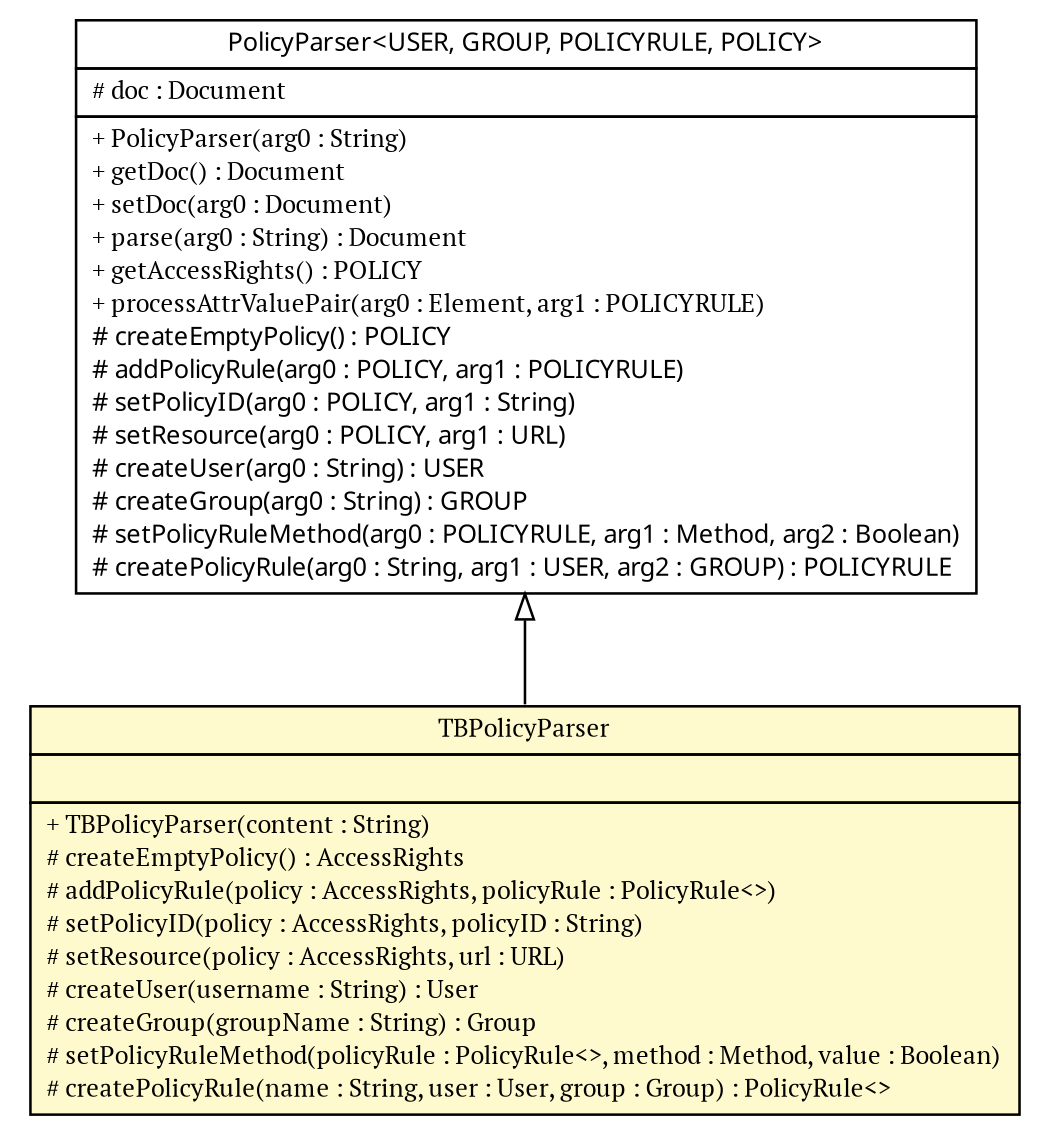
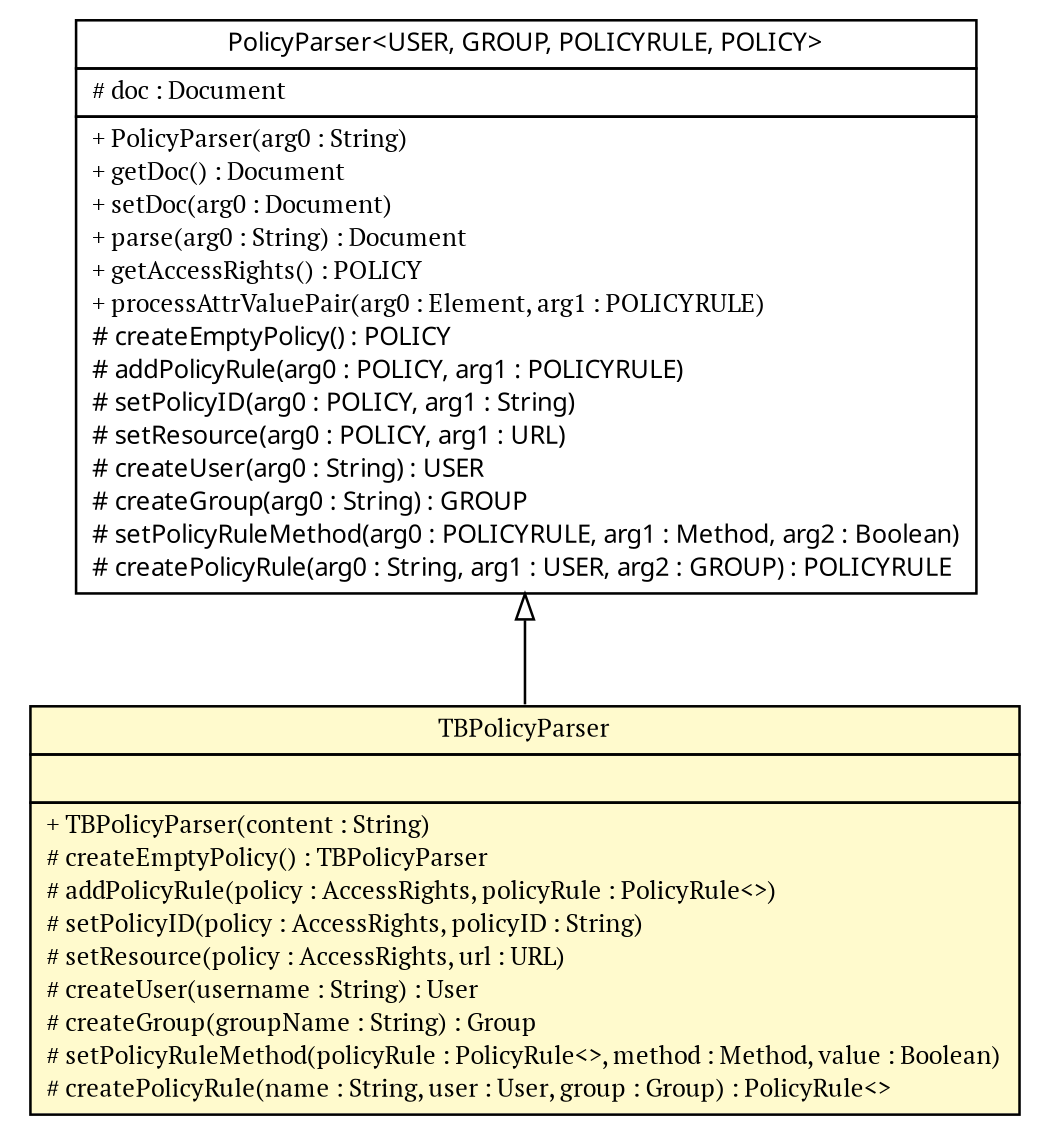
node "TBPolicyParser": text "# createEmptyPolicy() : AccessRights" -> "# createEmptyPolicy() : TBPolicyParser"
